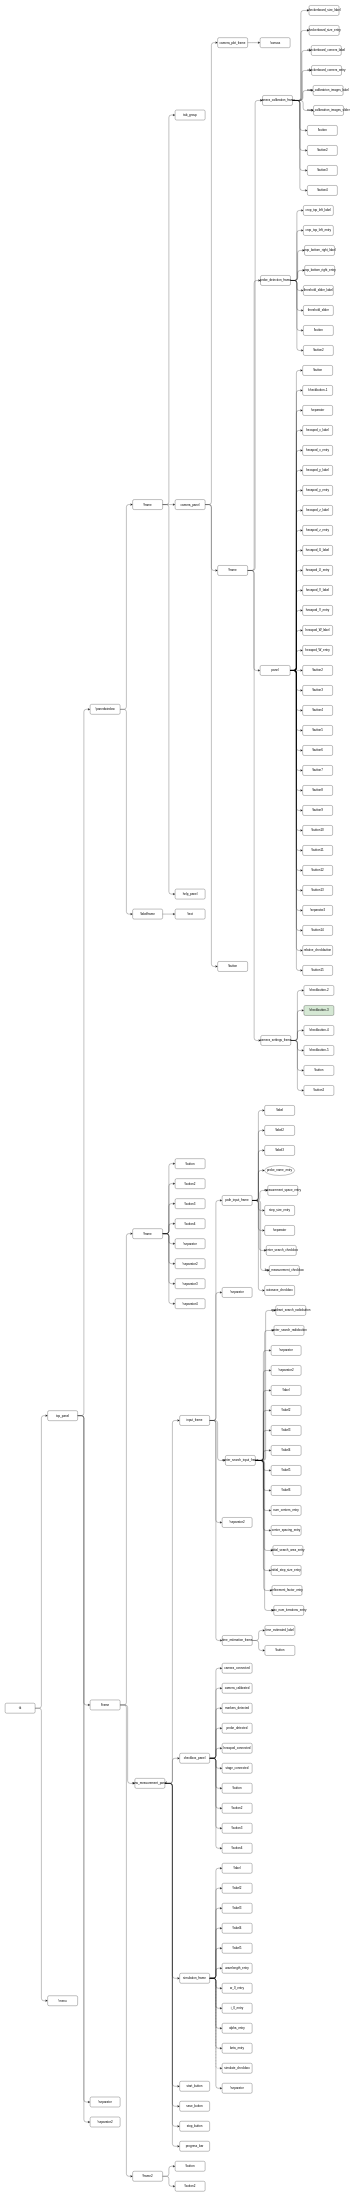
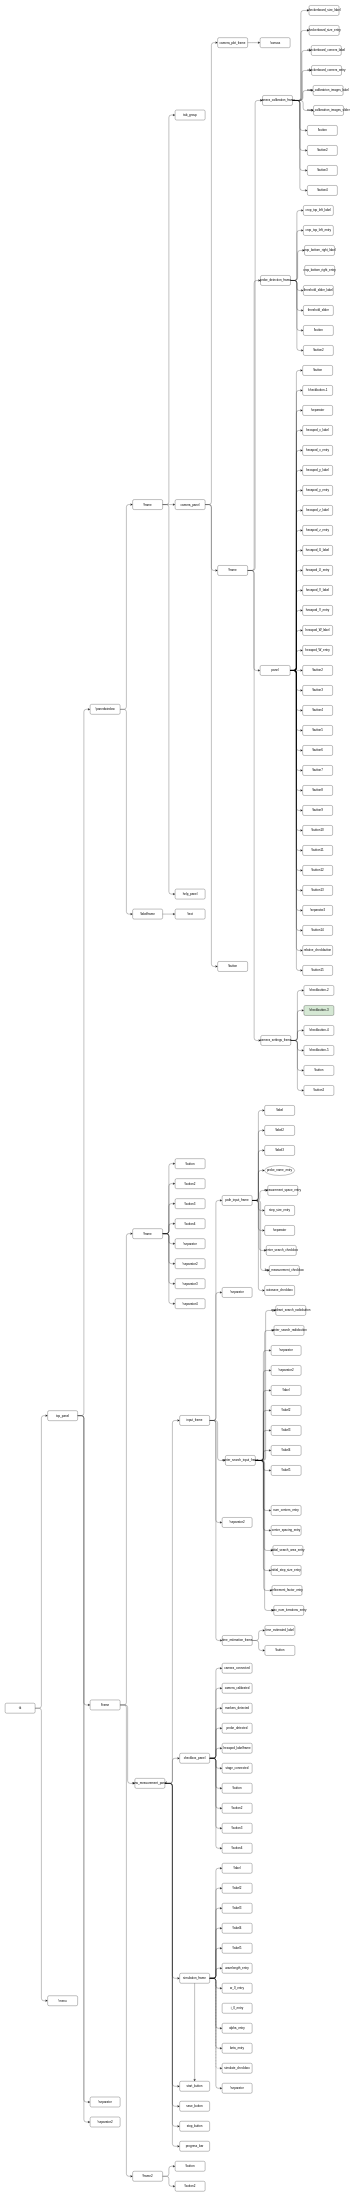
edge "probe_detection_frame" -> "crop_bottom_right_entry": removed
edge "center_search_input_frame" -> "!label6": removed
node "!label6": removed
node "hexapod_connected": label "hexapod_connected" -> "hexapod_labelframe"
edge "simulation_frame" -> "i_0_entry": now "simulation_frame" -> "start_button"
